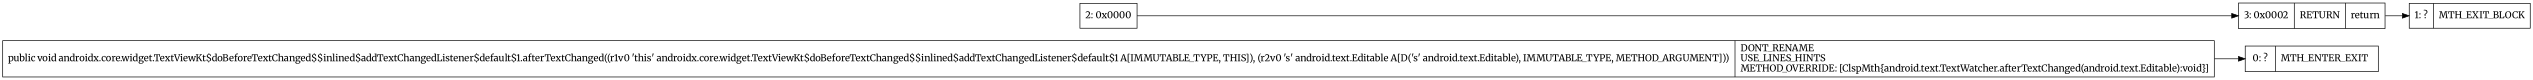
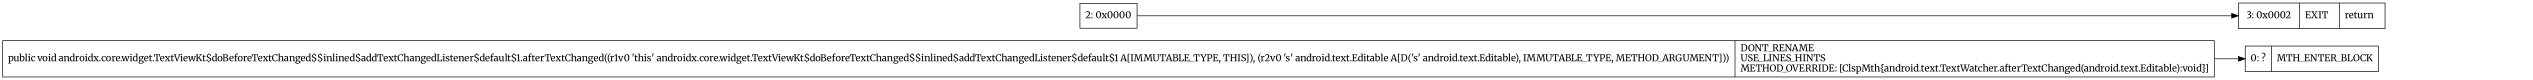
node "3: 0x0002": text "RETURN" -> "EXIT"
node "1: ?": removed
node "0: ?": text "MTH_ENTER_EXIT" -> "MTH_ENTER_BLOCK"
